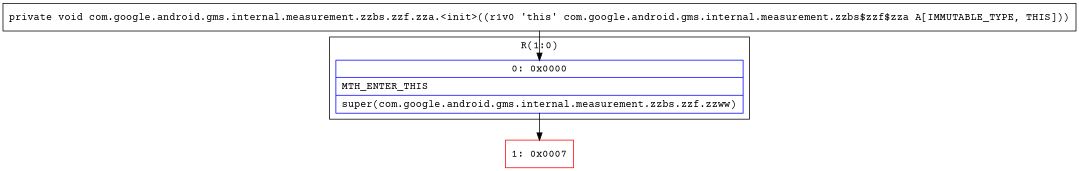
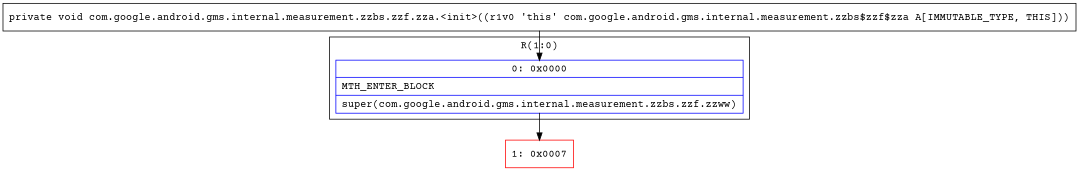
node "0: 0x0000": text "MTH_ENTER_THIS" -> "MTH_ENTER_BLOCK"
